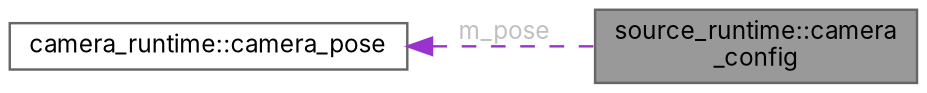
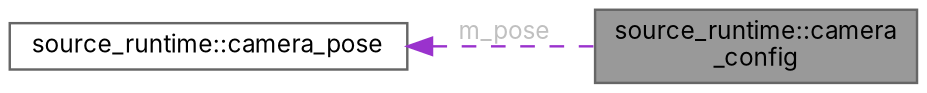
node "camera_runtime::camera_pose": label "camera_runtime::camera_pose" -> "source_runtime::camera_pose"
